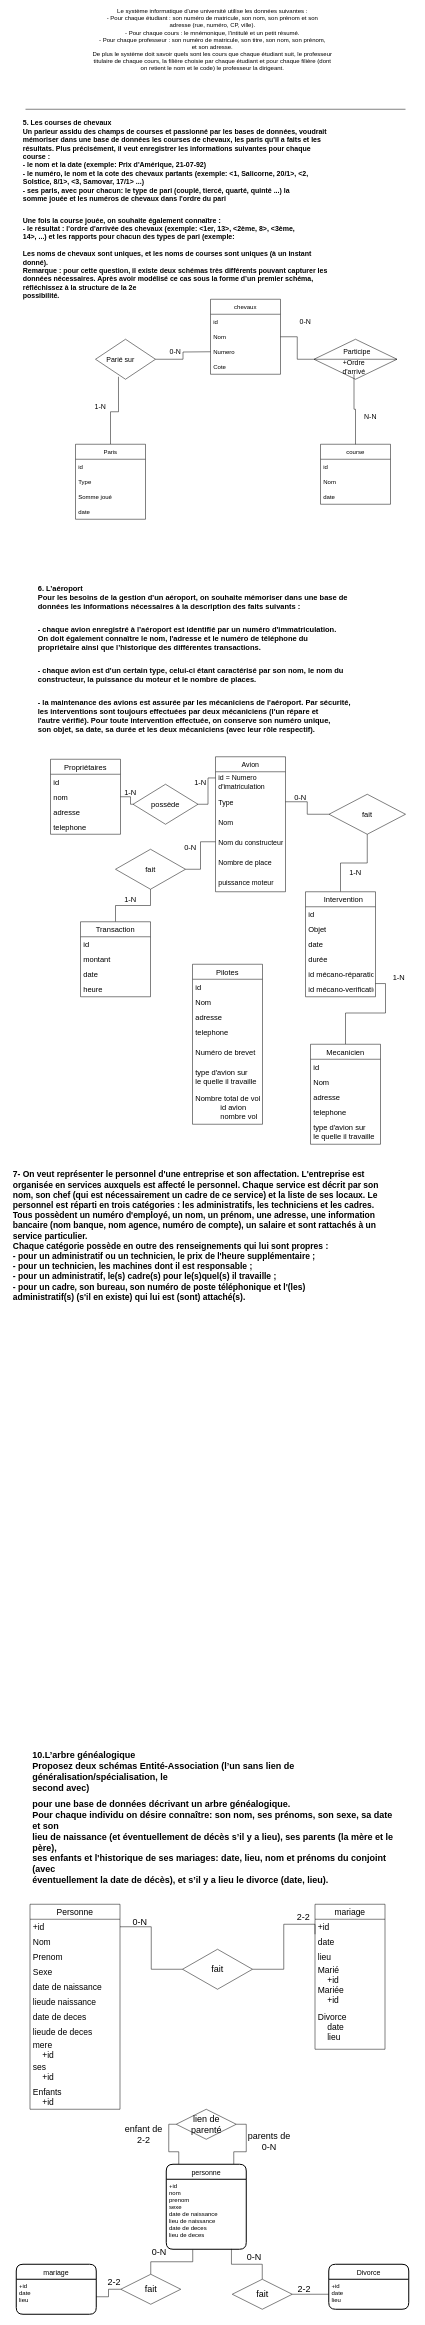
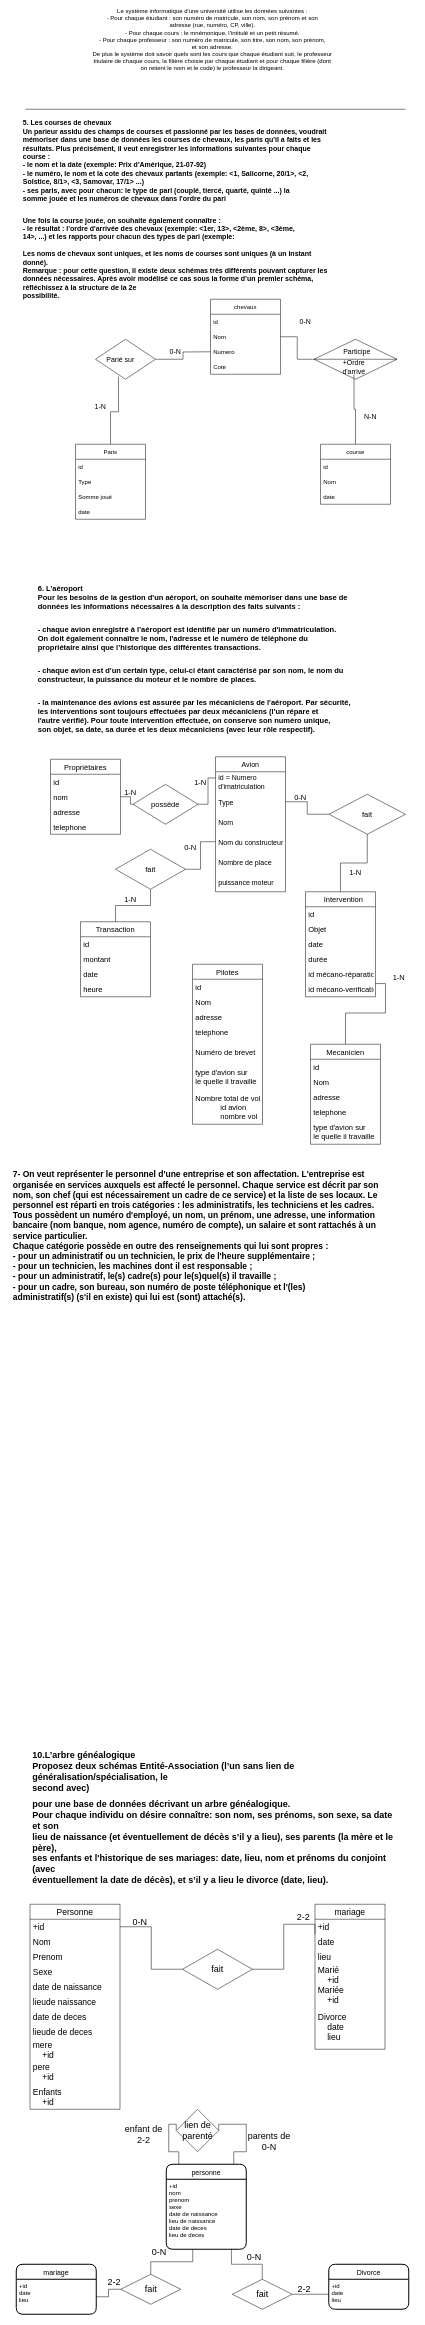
node "ses +id": label "ses +id" -> "pere +id"
node "lien de parenté": size 60x30 -> 43x43
